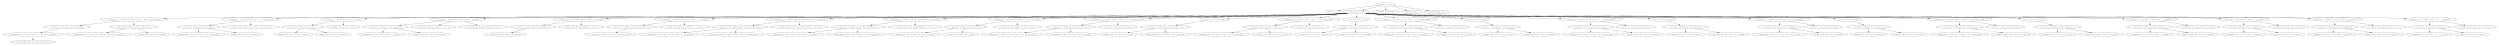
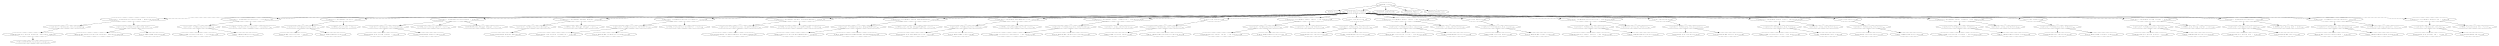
node "(IDENTIFIER,this,boolean failOnError = true)": added
node "(IDENTIFIER,this,boolean includeFileNames = false)": removed
